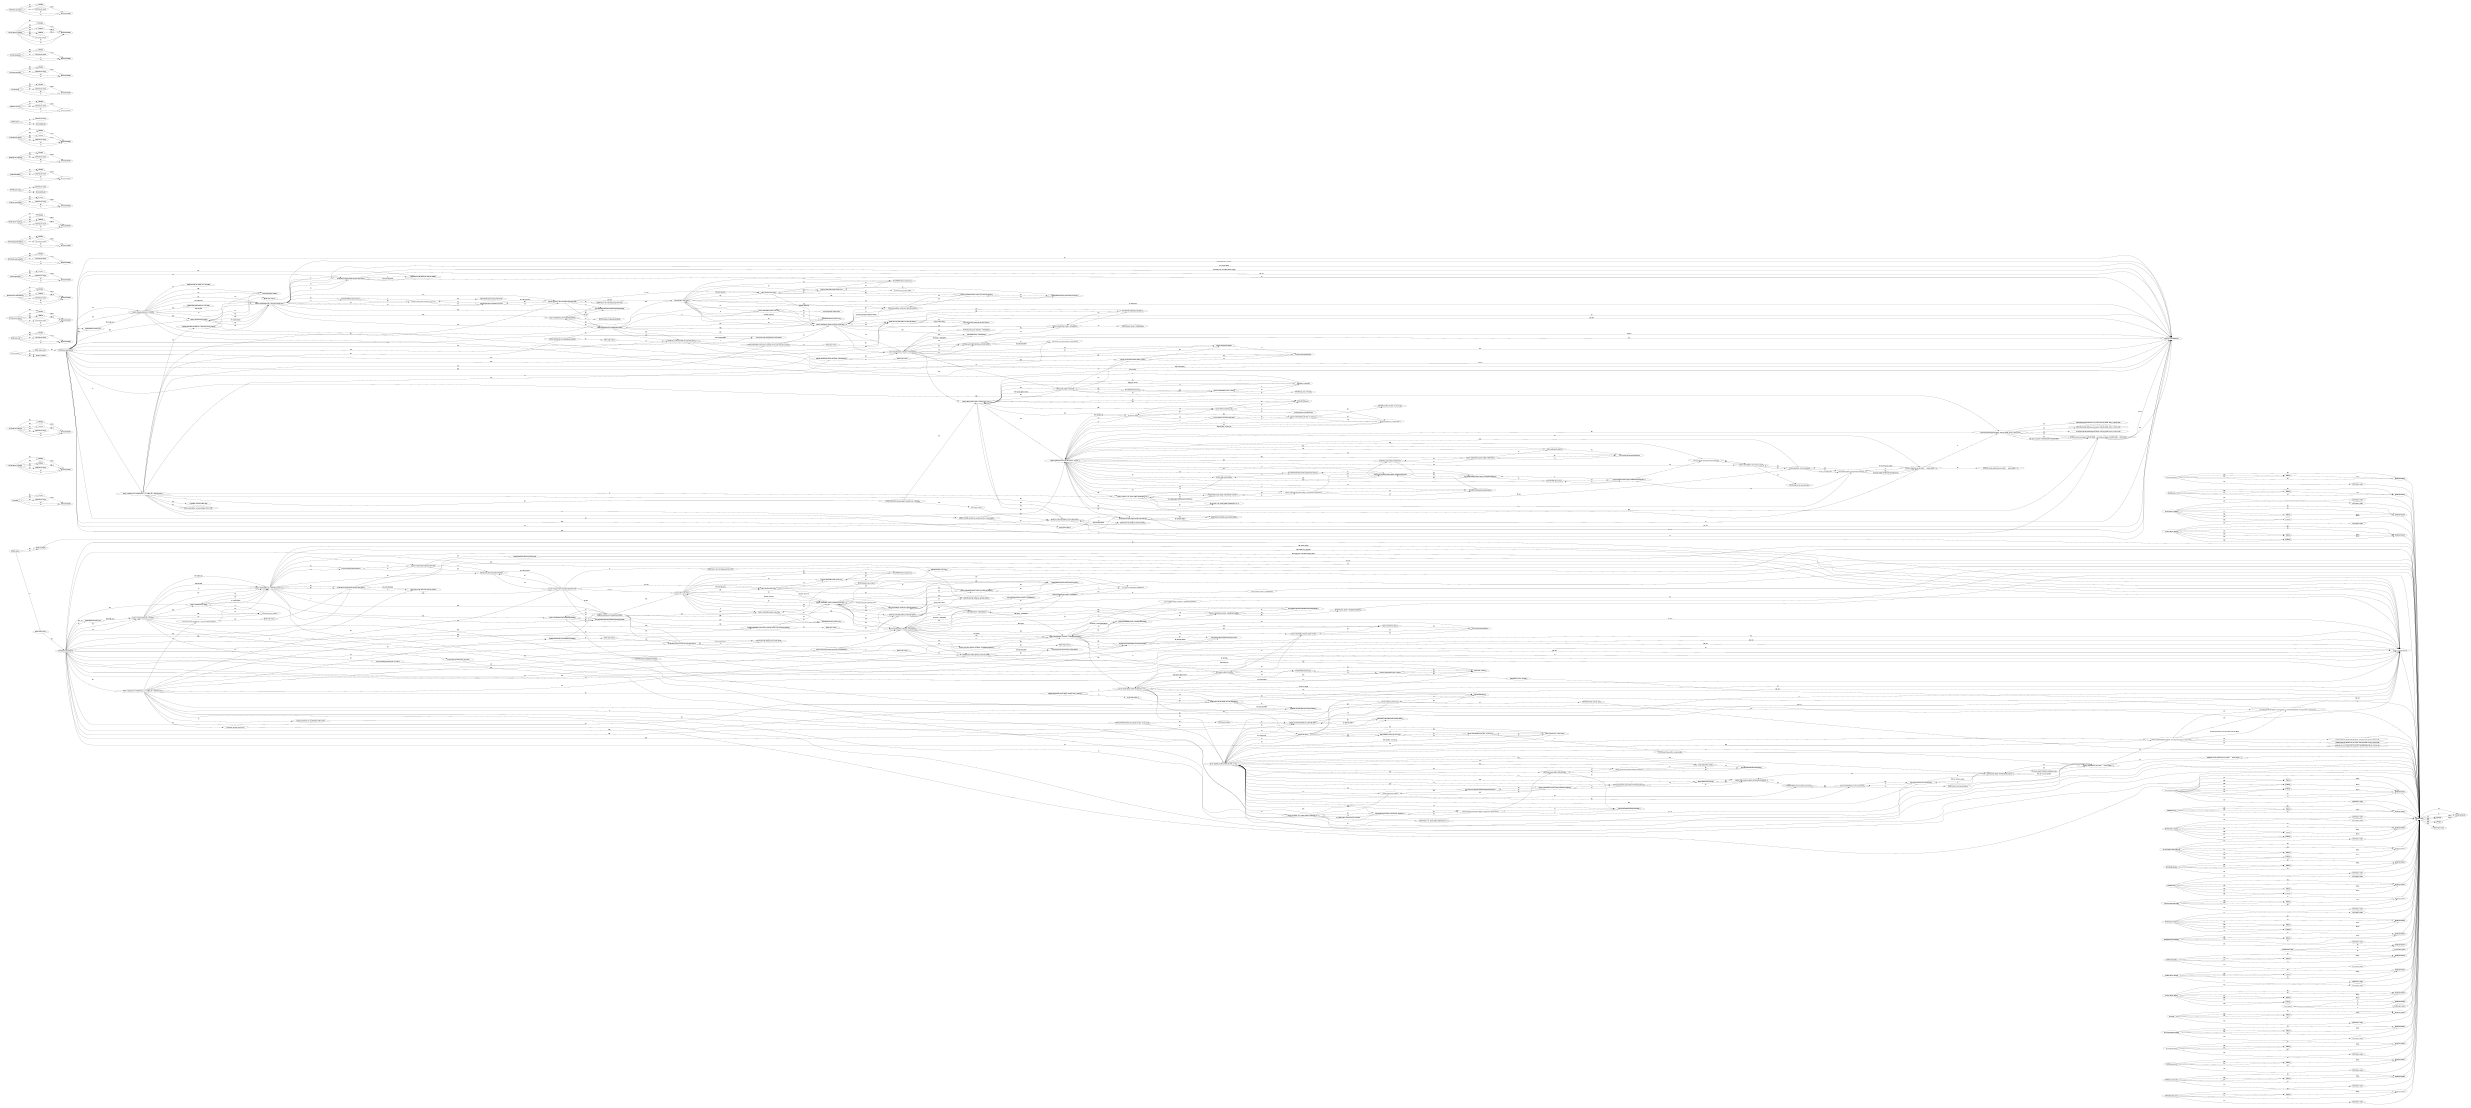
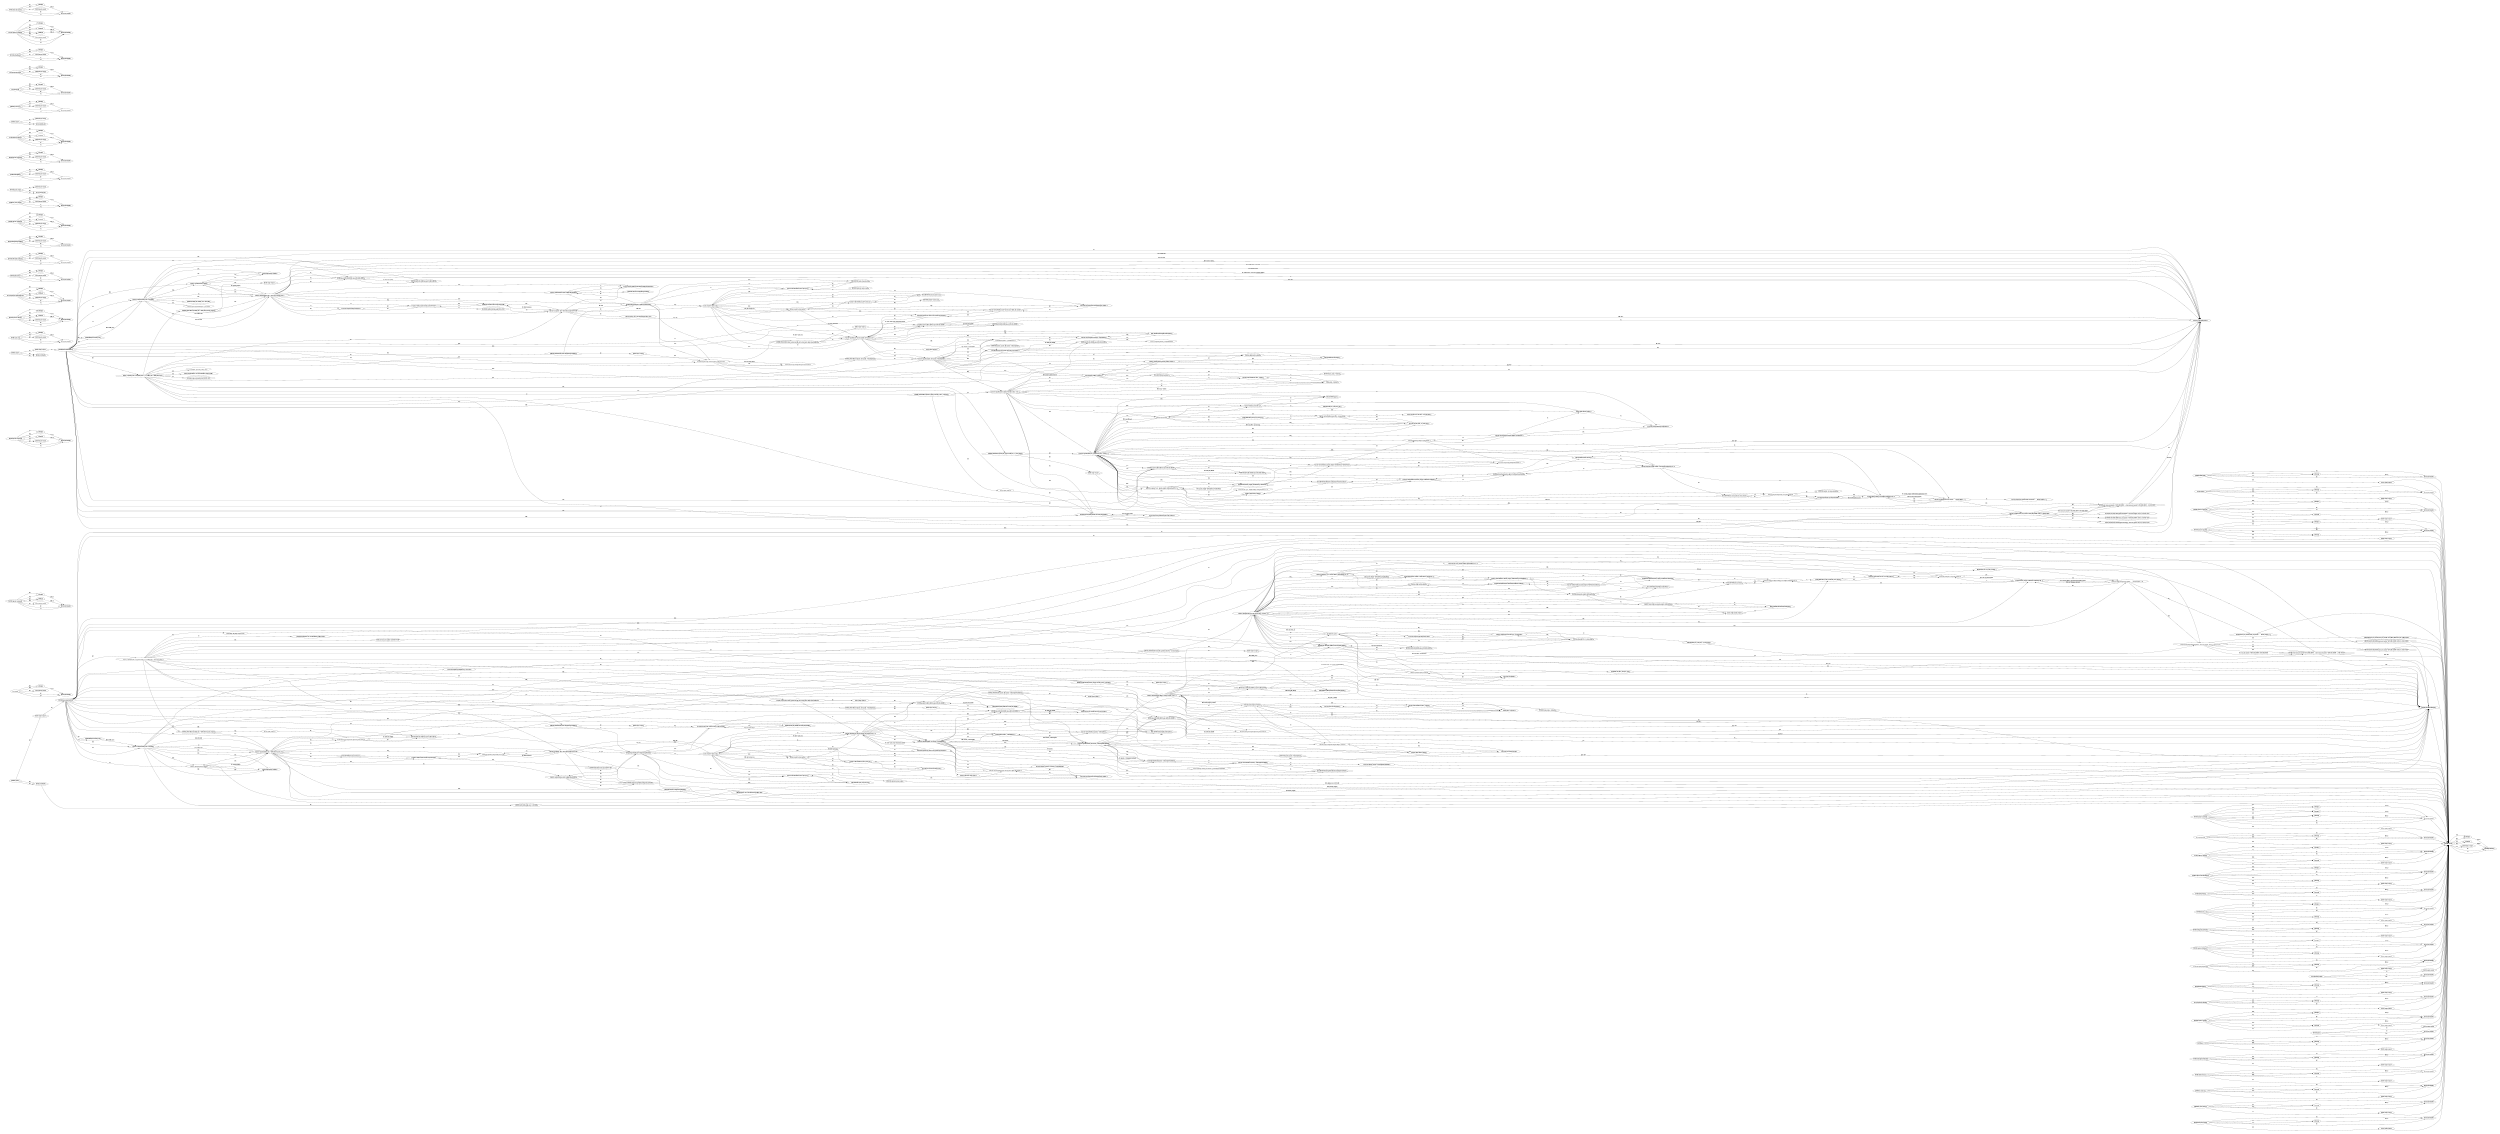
node "<(LOCAL,bool mouse_over_launcher: bool)<SUB>23</SUB>>": added
node "<(LOCAL,bool mouse_over_launcher: bool)<SUB>26</SUB>>": added
